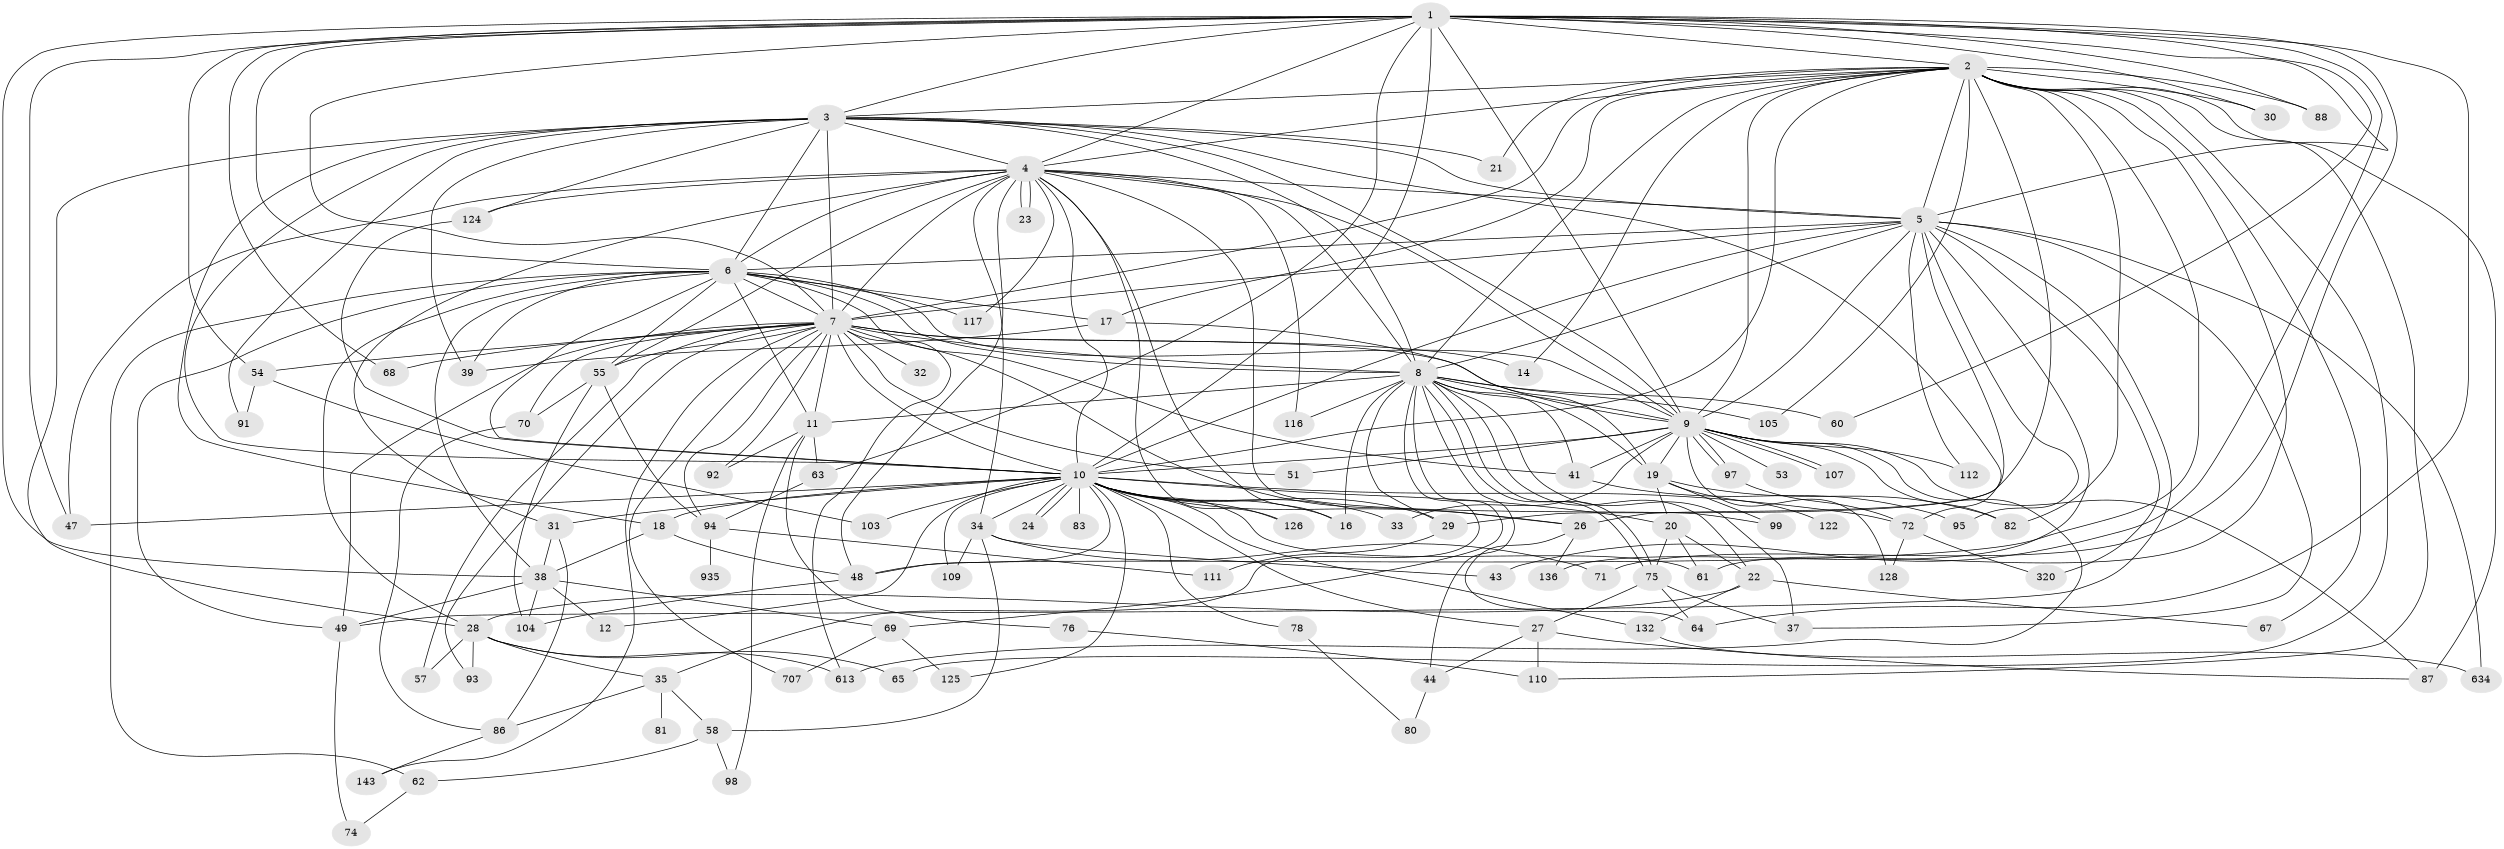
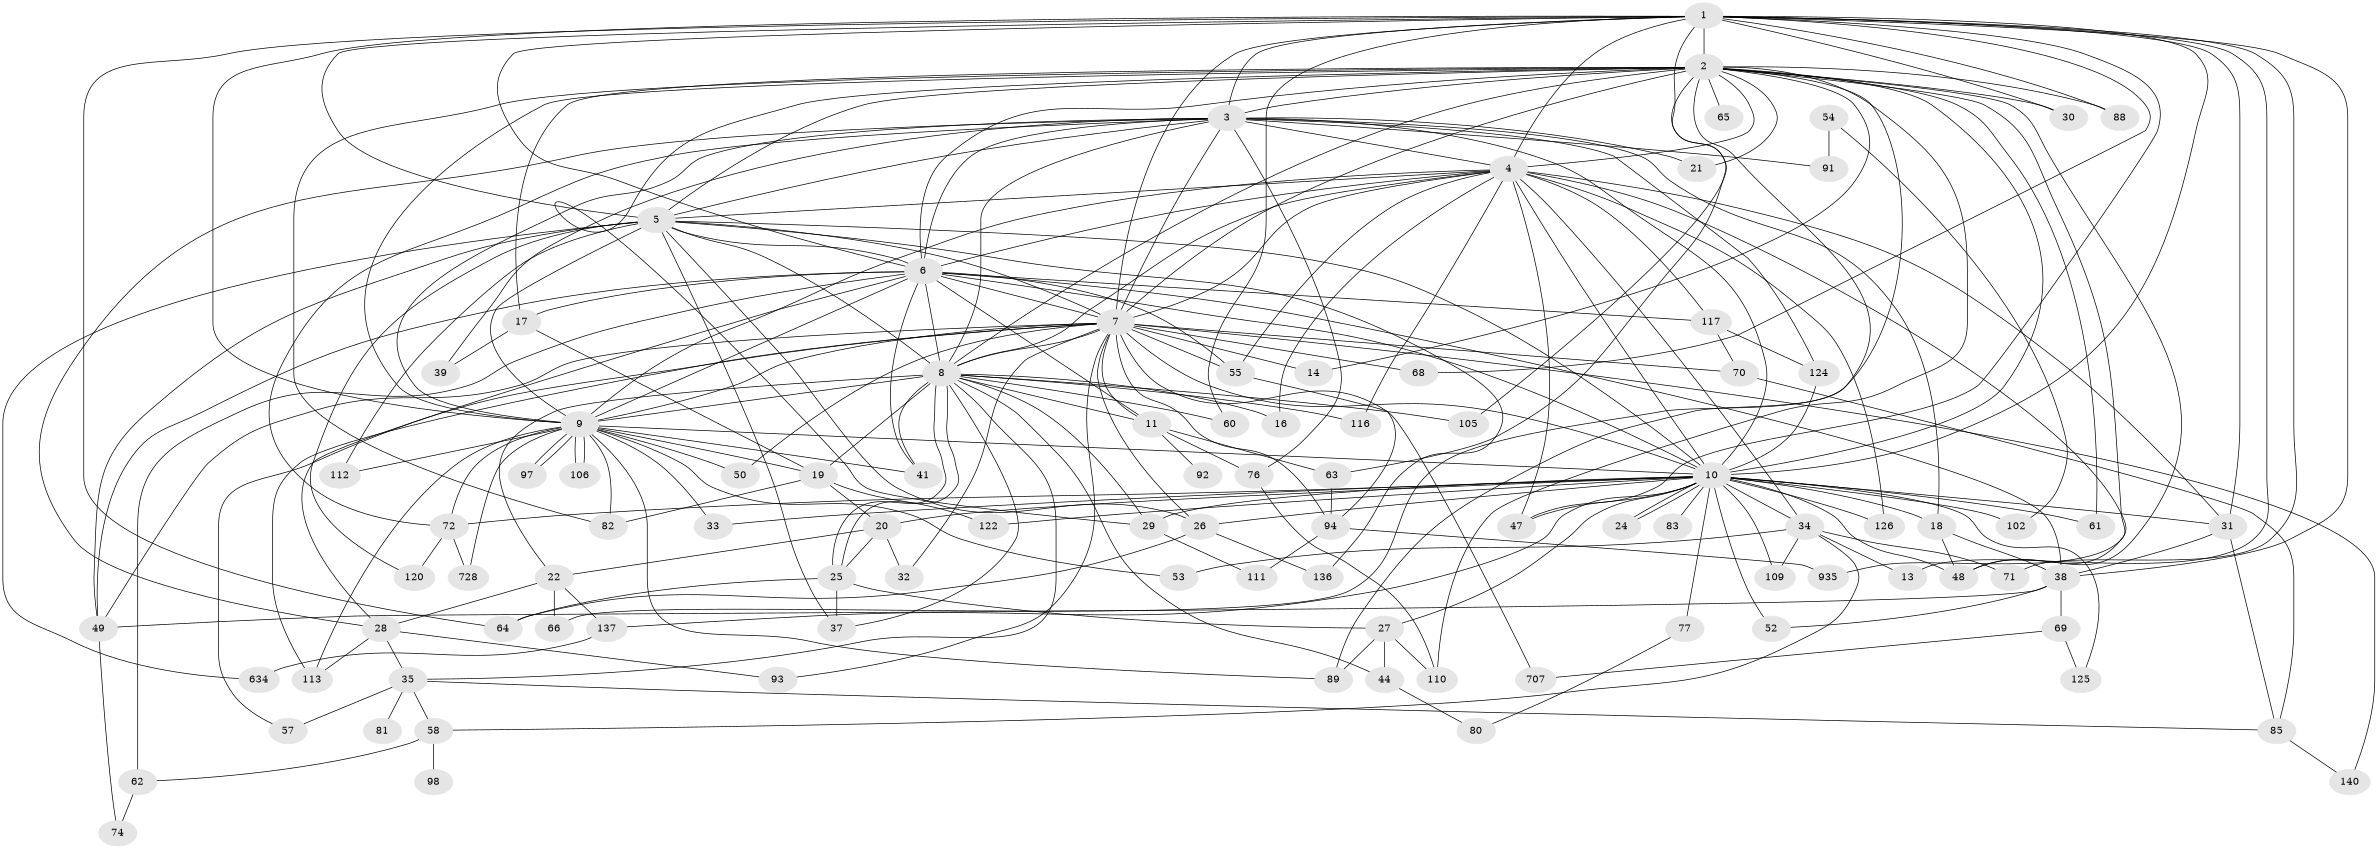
edge "1" -- "54": now "1" -- "31"
edge "4" -- "124": now "117" -- "124"
node "23": removed
edge "3" -- "76": added
edge "6" -- "39": now "6" -- "2"
edge "2" -- "935": added
edge "7" -- "54": removed
edge "55" -- "70": now "117" -- "70"
edge "7" -- "92": removed
node "51": label "51" -> "50"
node "107": label "107" -> "106"
edge "10" -- "16": now "10" -- "122"
edge "97" -- "72": now "9" -- "72"
node "103": label "103" -> "102"
node "99": removed
node "95": removed
edge "34" -- "53": added
edge "20" -- "61": now "20" -- "32"
node "43": label "43" -> "13"
node "75": label "75" -> "25"
node "128": label "128" -> "728"
node "320": label "320" -> "120"
edge "8" -- "69": removed
edge "11" -- "98": removed
node "104": removed
node "12": label "12" -> "52"
node "78": label "78" -> "77"
node "132": label "132" -> "137"
node "67": label "67" -> "66"
edge "28" -- "65": removed
edge "28" -- "57": now "35" -- "57"
node "613": label "613" -> "113"
node "87": label "87" -> "89"
node "86": label "86" -> "85"
node "143": label "143" -> "140"
